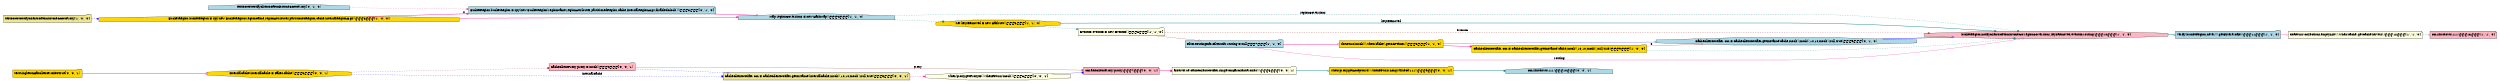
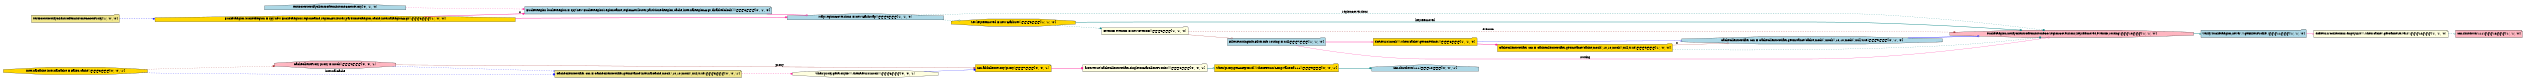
edge "Map regionGCVersions = new HashMap()@@@4@@@['1', '1', '0']" -> "Set keysRemoved = new HashSet()@@@5@@@['1', '1', '0']": arrowhead box -> odot
node "CacheClientProxy proxy = mock()@@@4@@@['0', '0', '1']": shape folder -> octagon
node "ccn.addClientProxy(proxy)@@@7@@@['0', '0', '1']": fillcolor lightpink -> gold
node "testSingletonHasClientProxiesTrue['0', '0', '1']": removed
